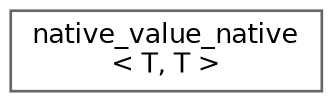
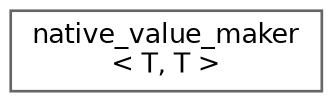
node "native_value_native < T, T >": label "native_value_native < T, T >" -> "native_value_maker < T, T >"
